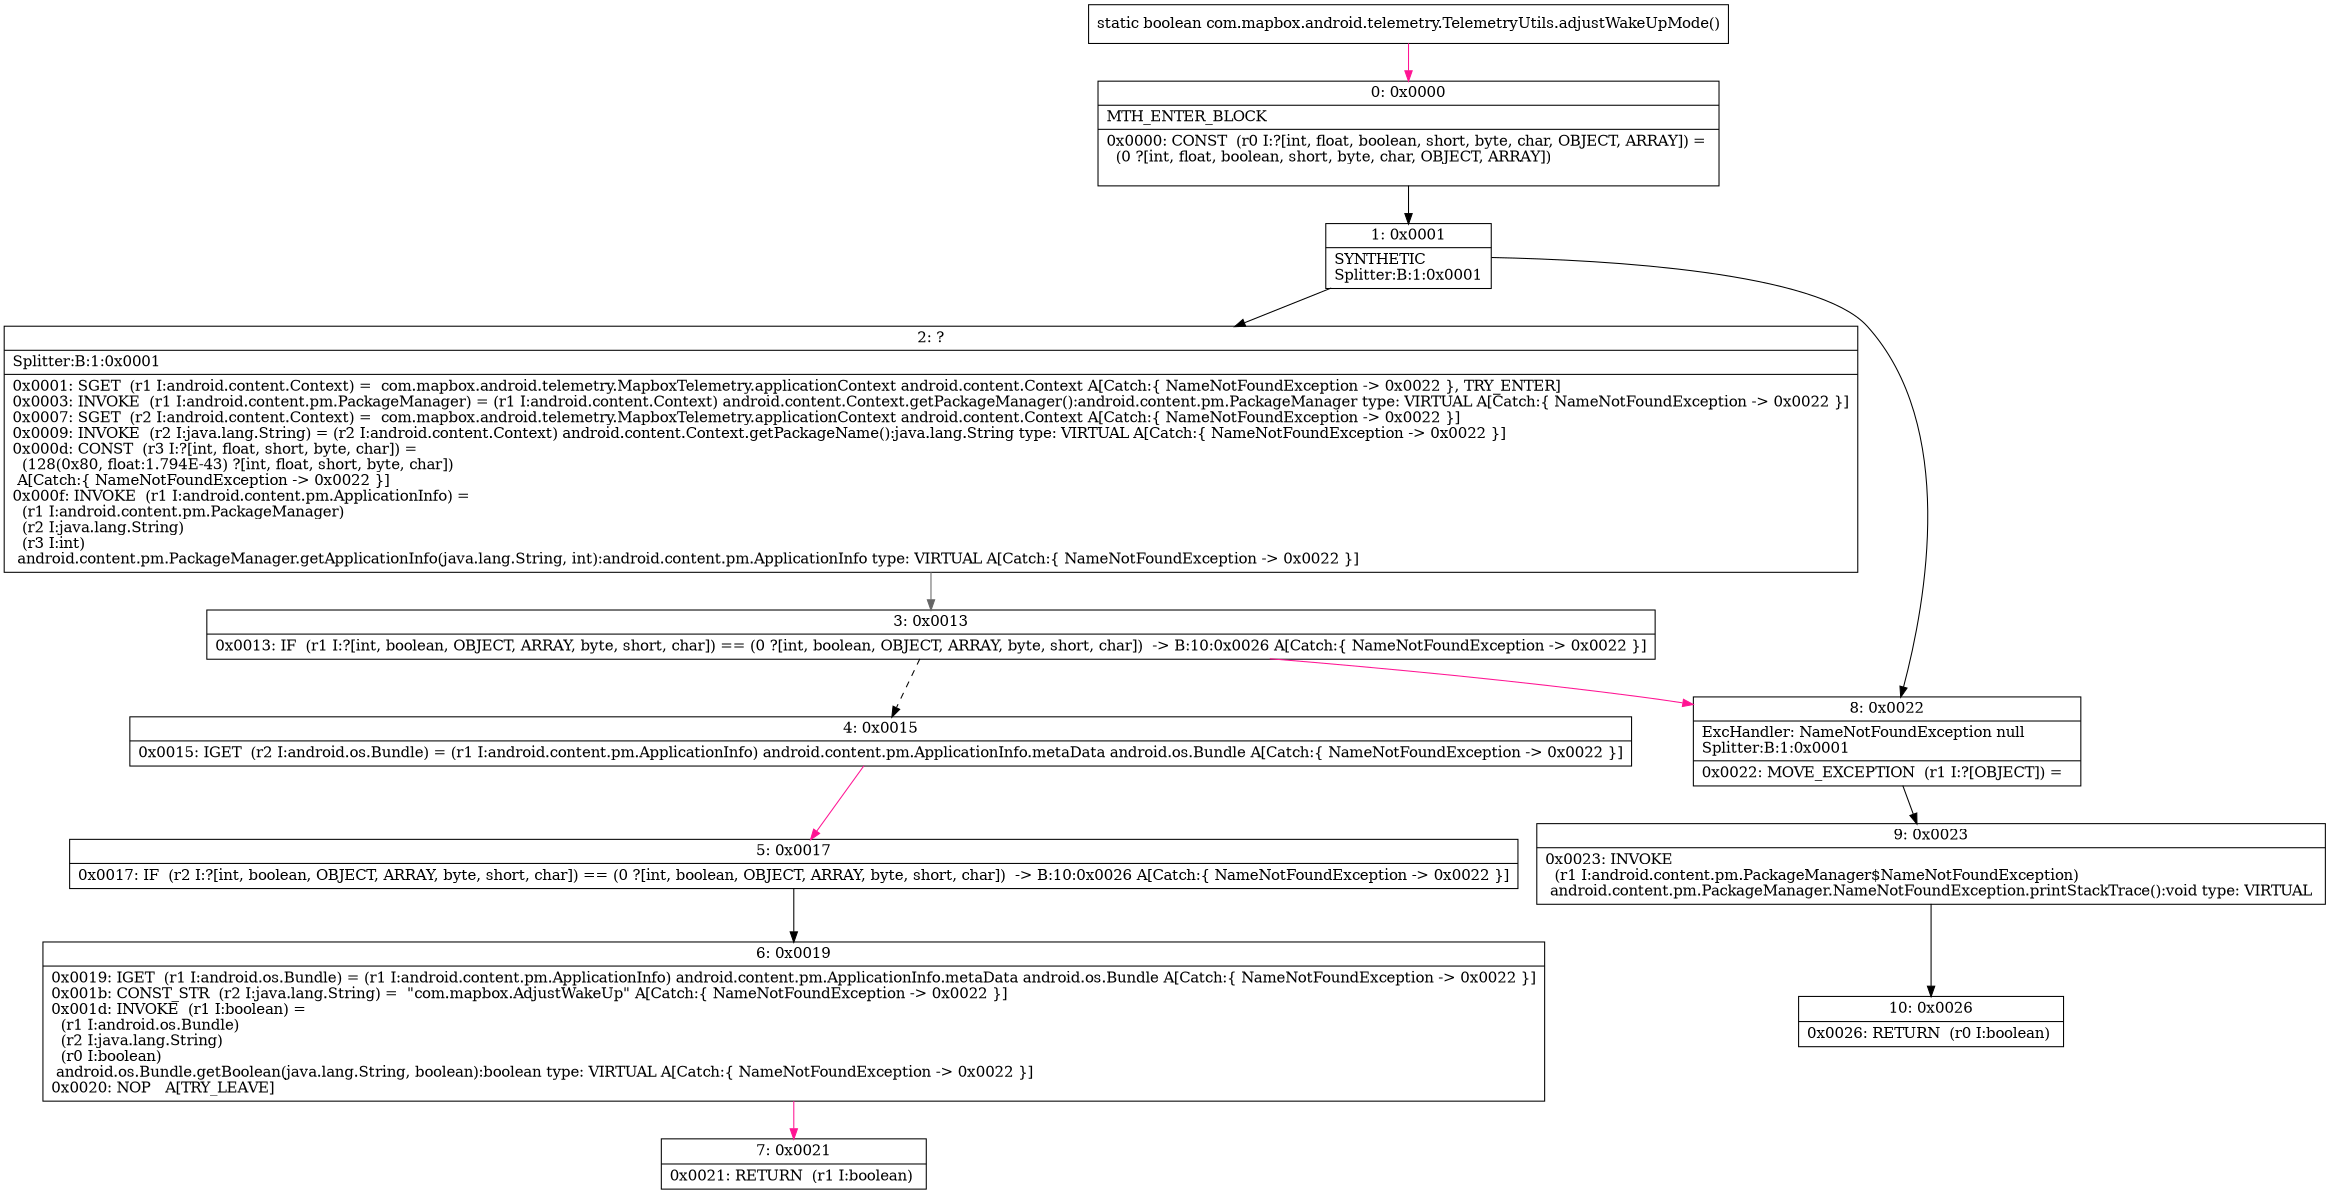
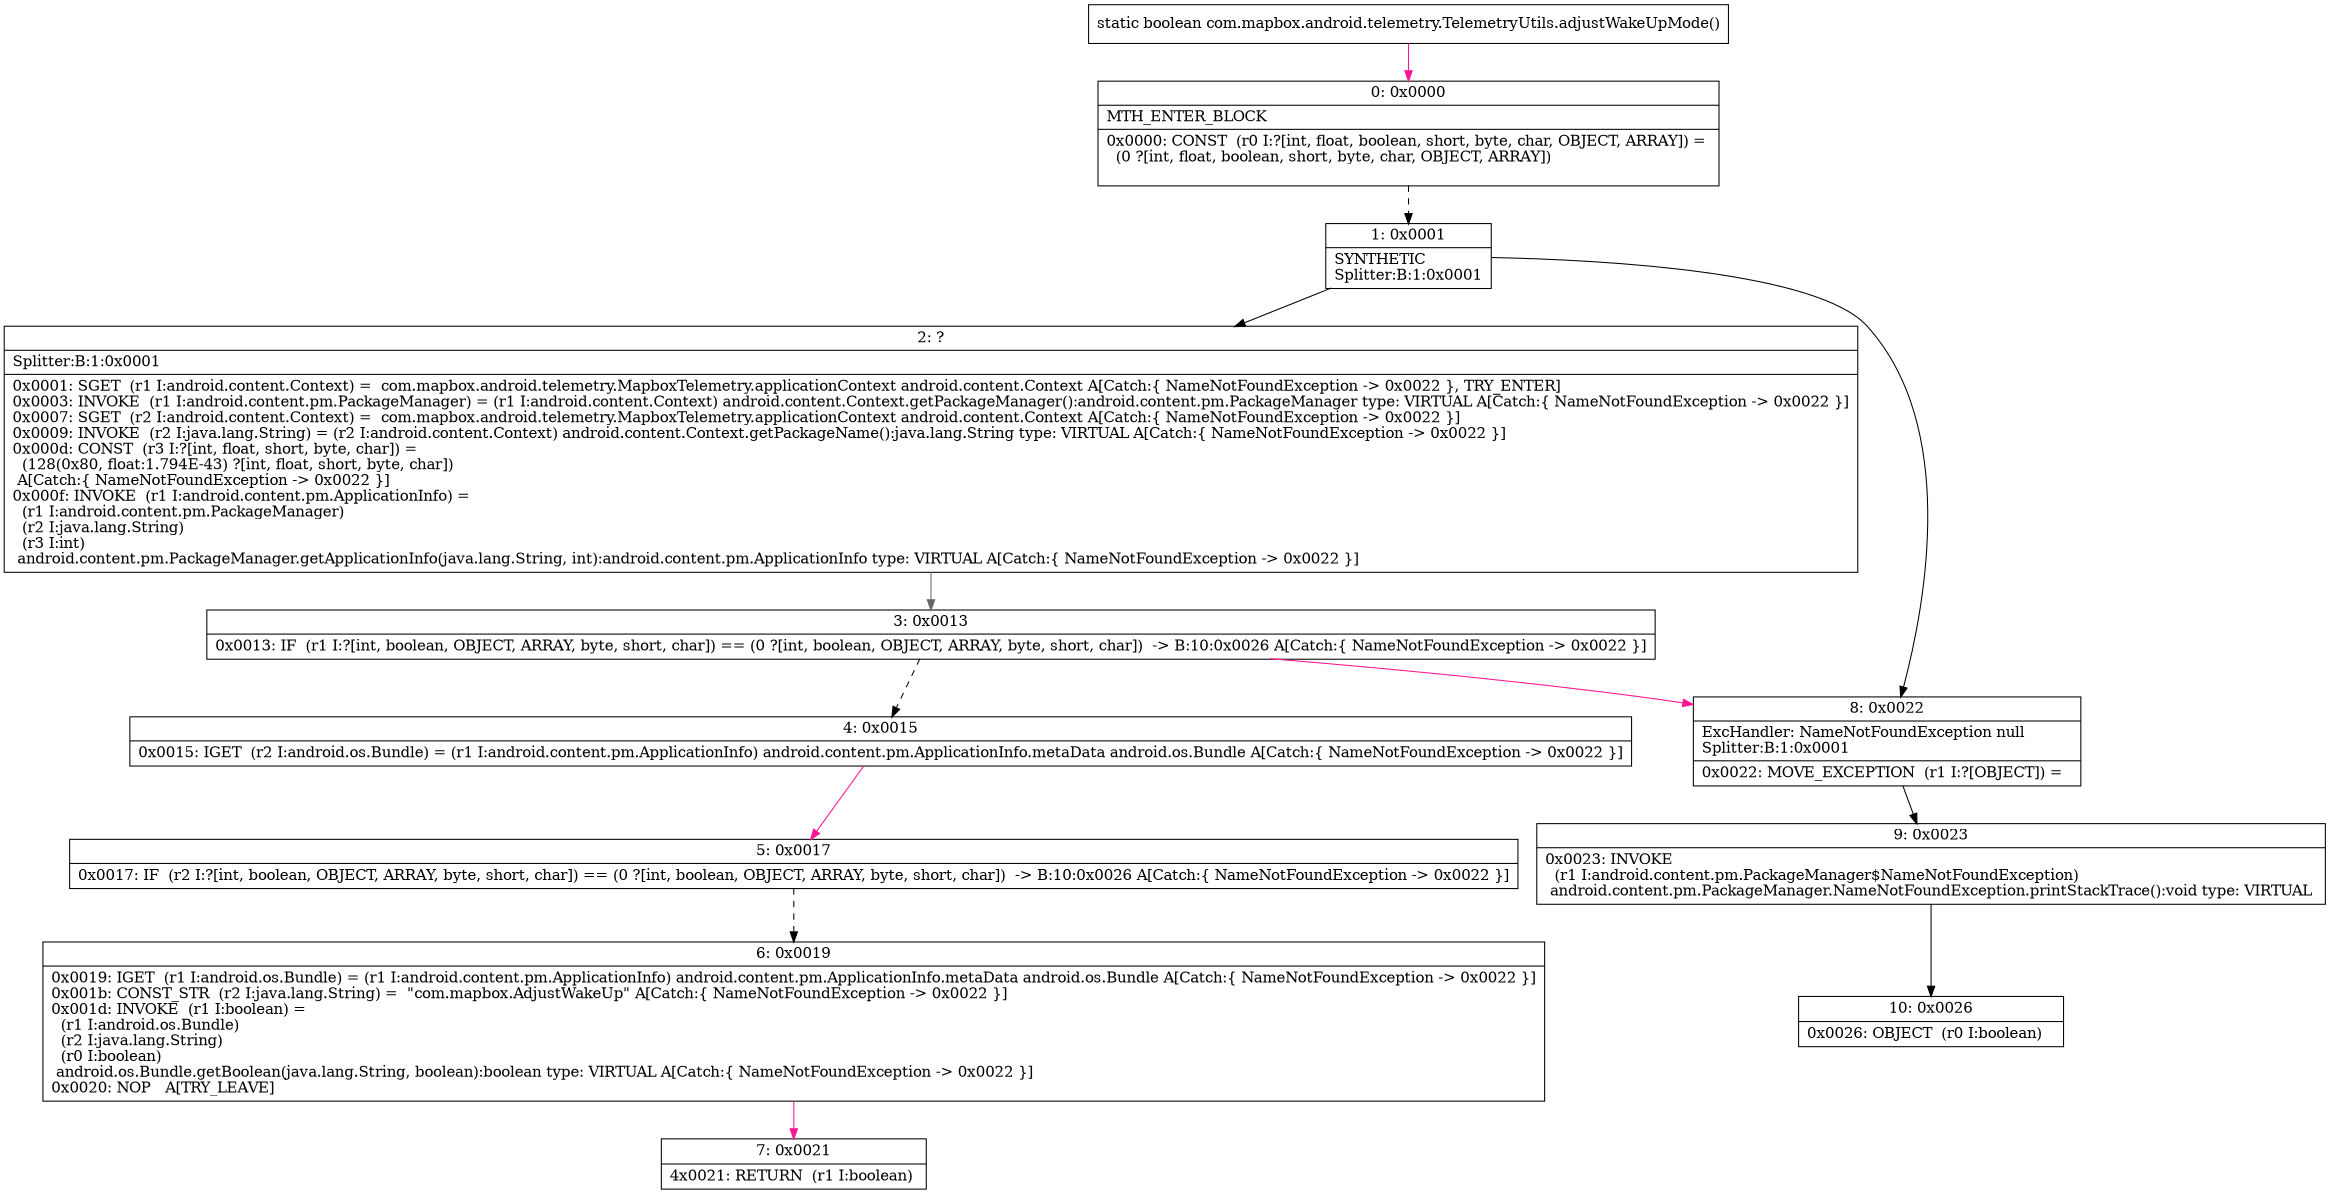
edge "0: 0x0000" -> "1: 0x0001": style solid -> dashed
edge "5: 0x0017" -> "6: 0x0019": style solid -> dashed
node "10: 0x0026": text "0x0026: RETURN  (r0 I:boolean)" -> "0x0026: OBJECT  (r0 I:boolean)"
node "7: 0x0021": text "0x0021: RETURN  (r1 I:boolean)" -> "4x0021: RETURN  (r1 I:boolean)"
